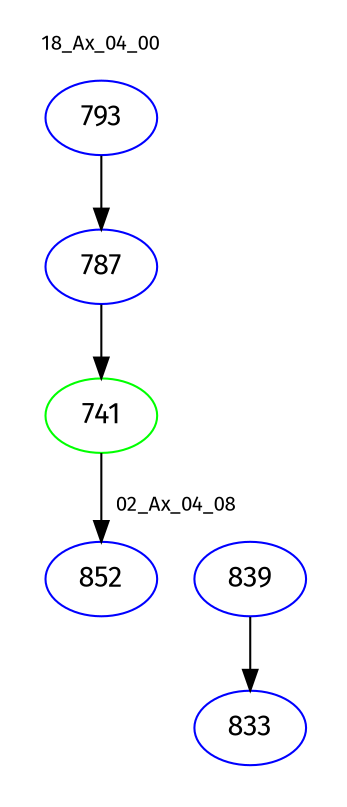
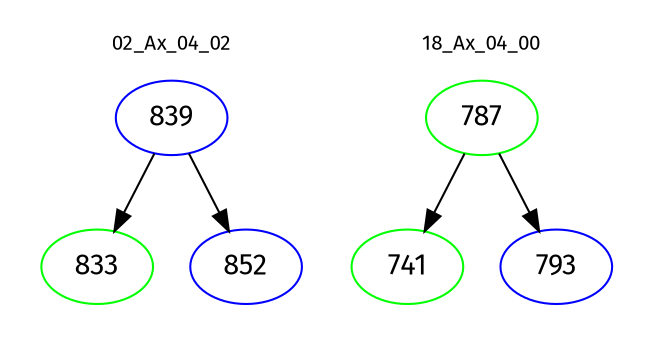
edge "793" -> "787": reversed
node "787": color blue -> green
edge "741" -> "852": now "839" -> "852"
cluster "02_Ax_04_08": label "02_Ax_04_08" -> "02_Ax_04_02"
node "833": color blue -> green
